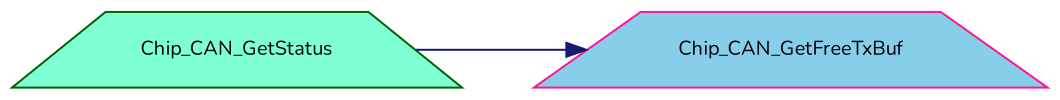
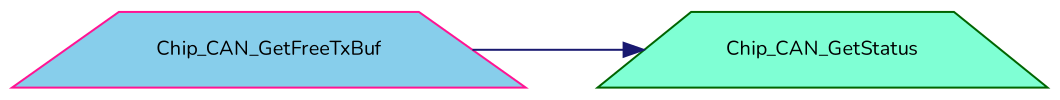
edge "Chip_CAN_GetStatus" -> "Chip_CAN_GetFreeTxBuf": reversed
